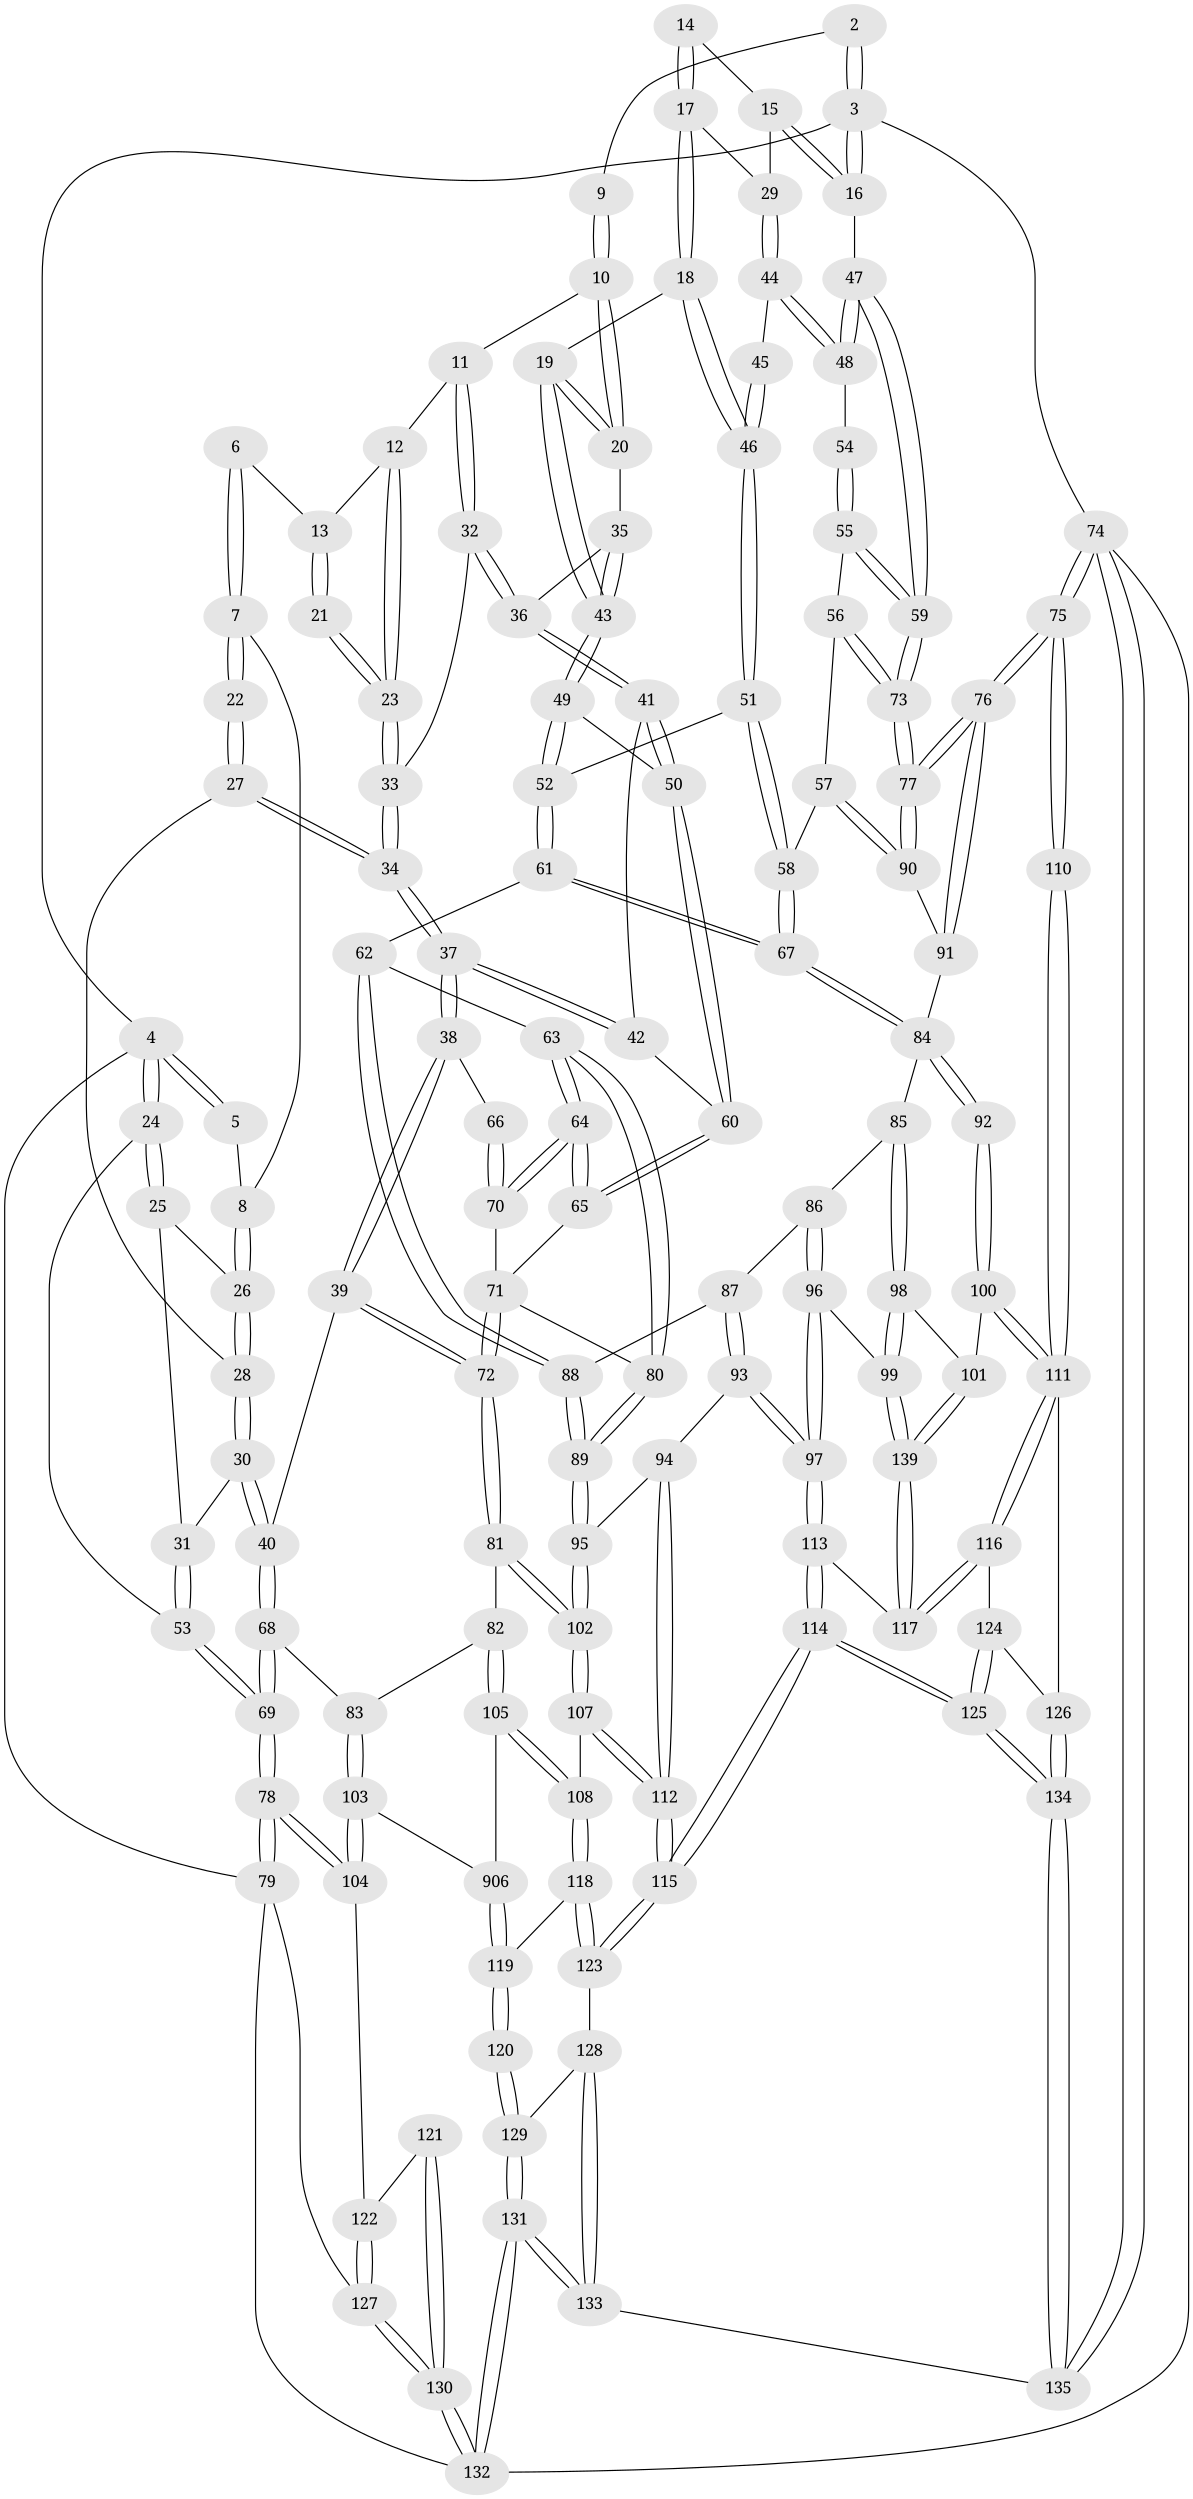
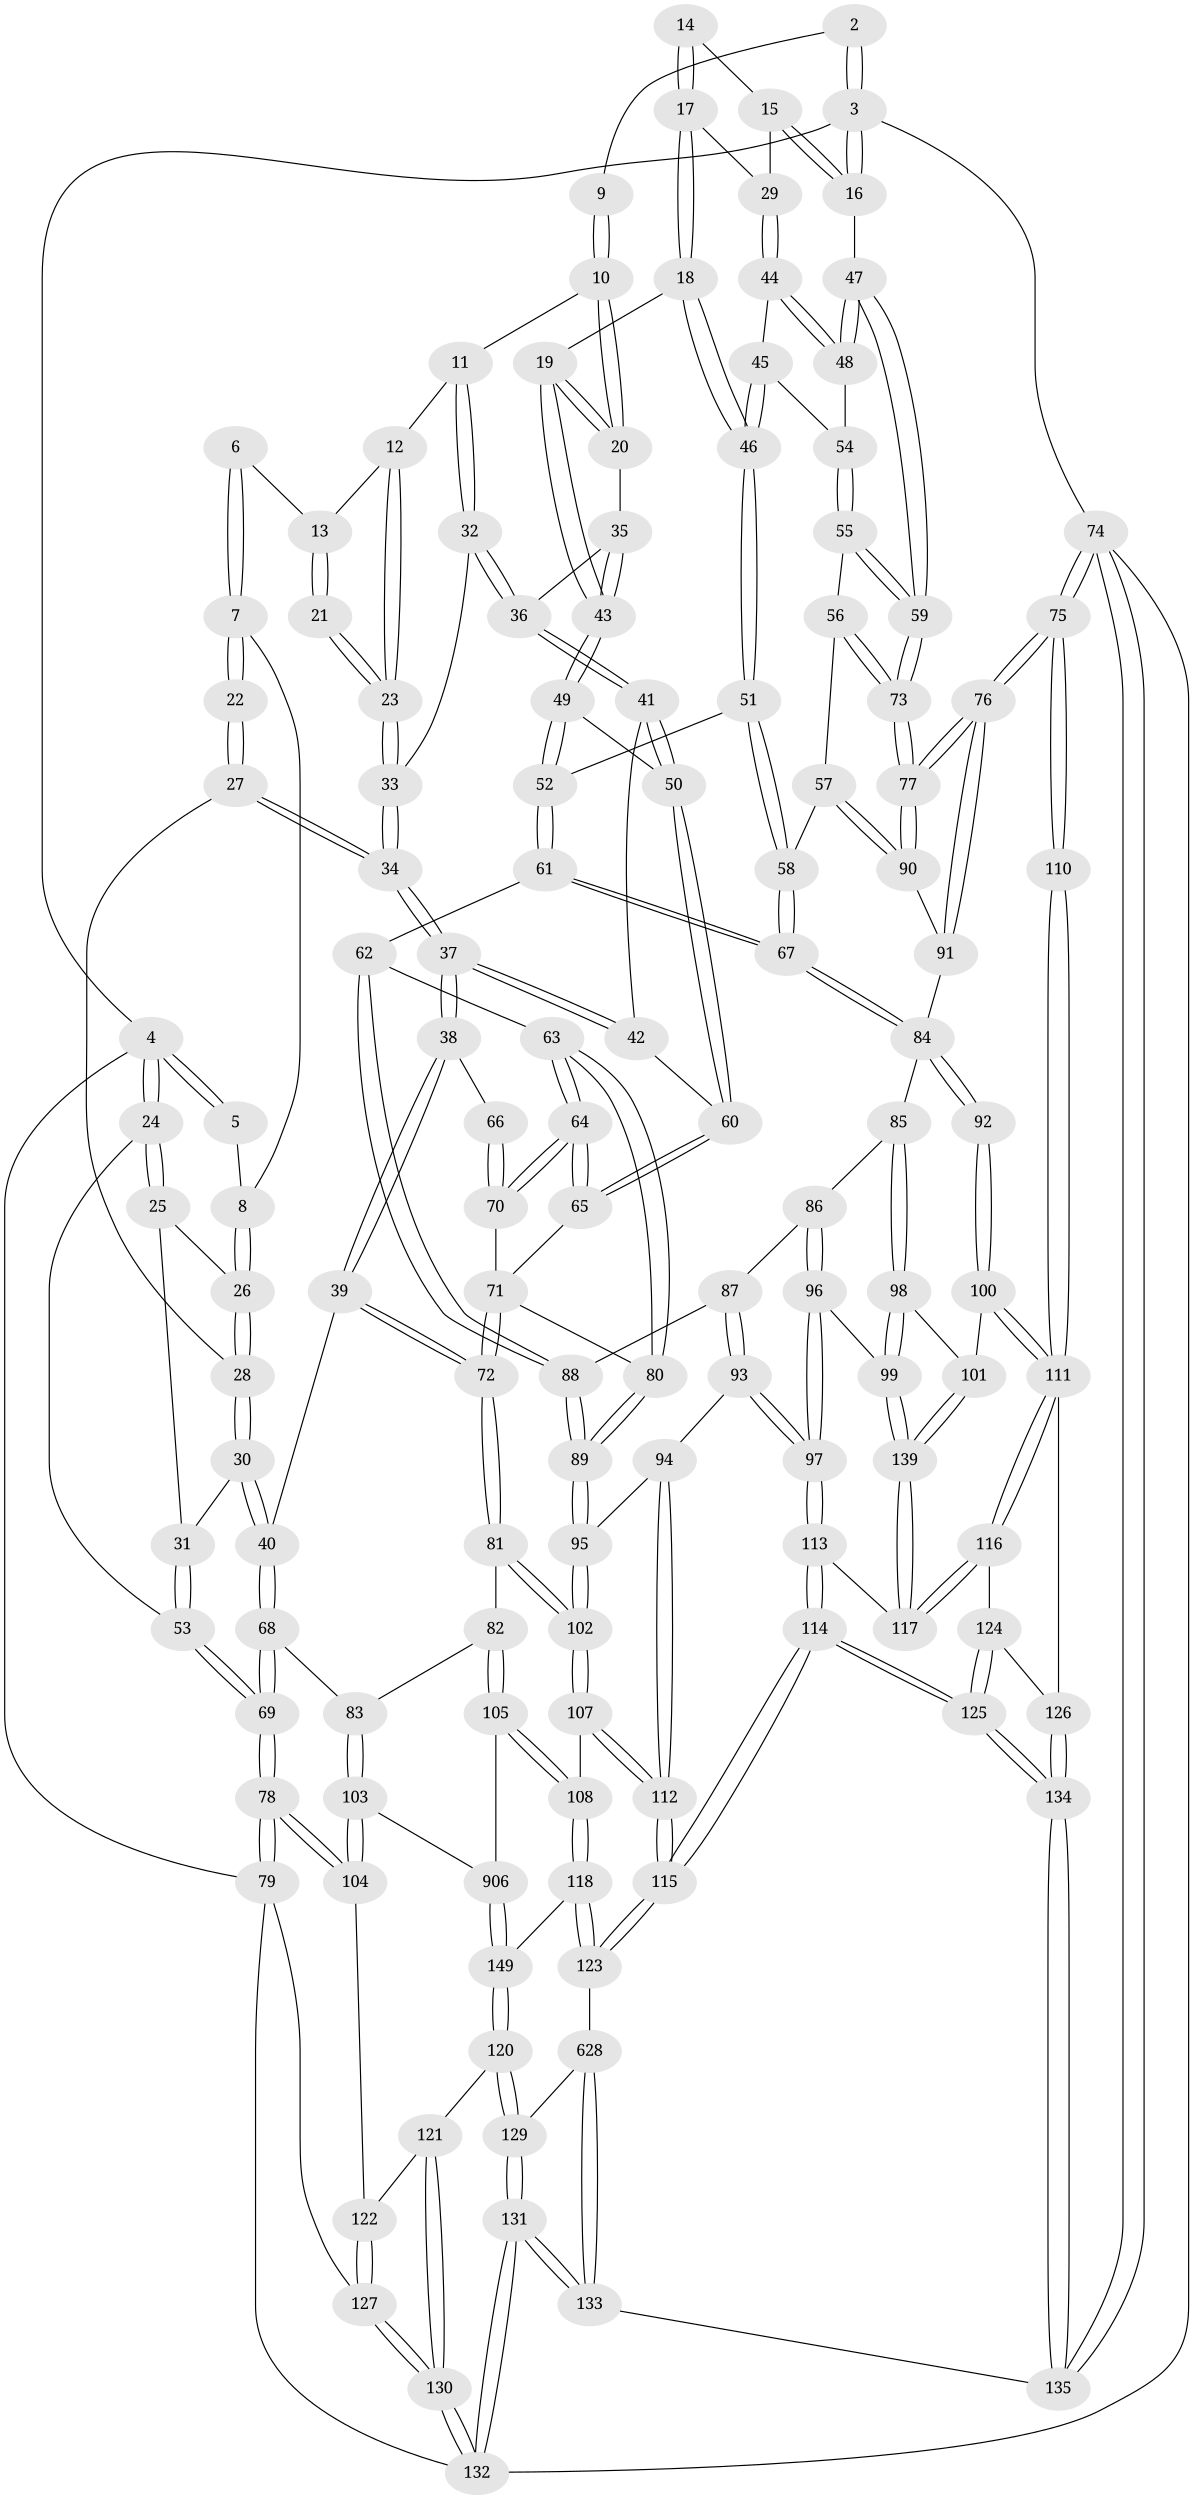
edge "45" -- "54": added
node "119": label "119" -> "149"
node "128": label "128" -> "628"
edge "120" -- "121": added
